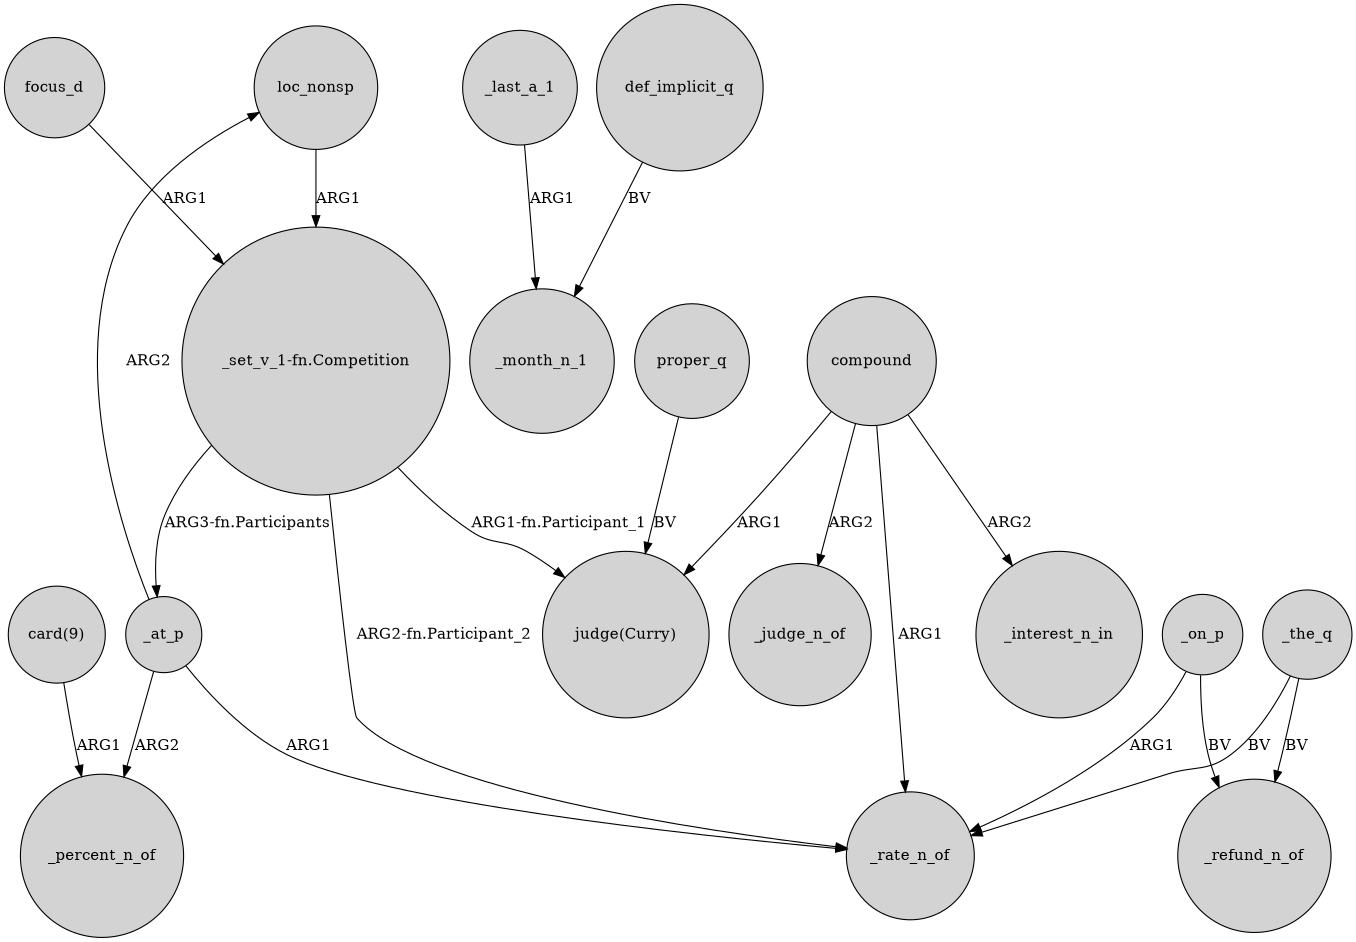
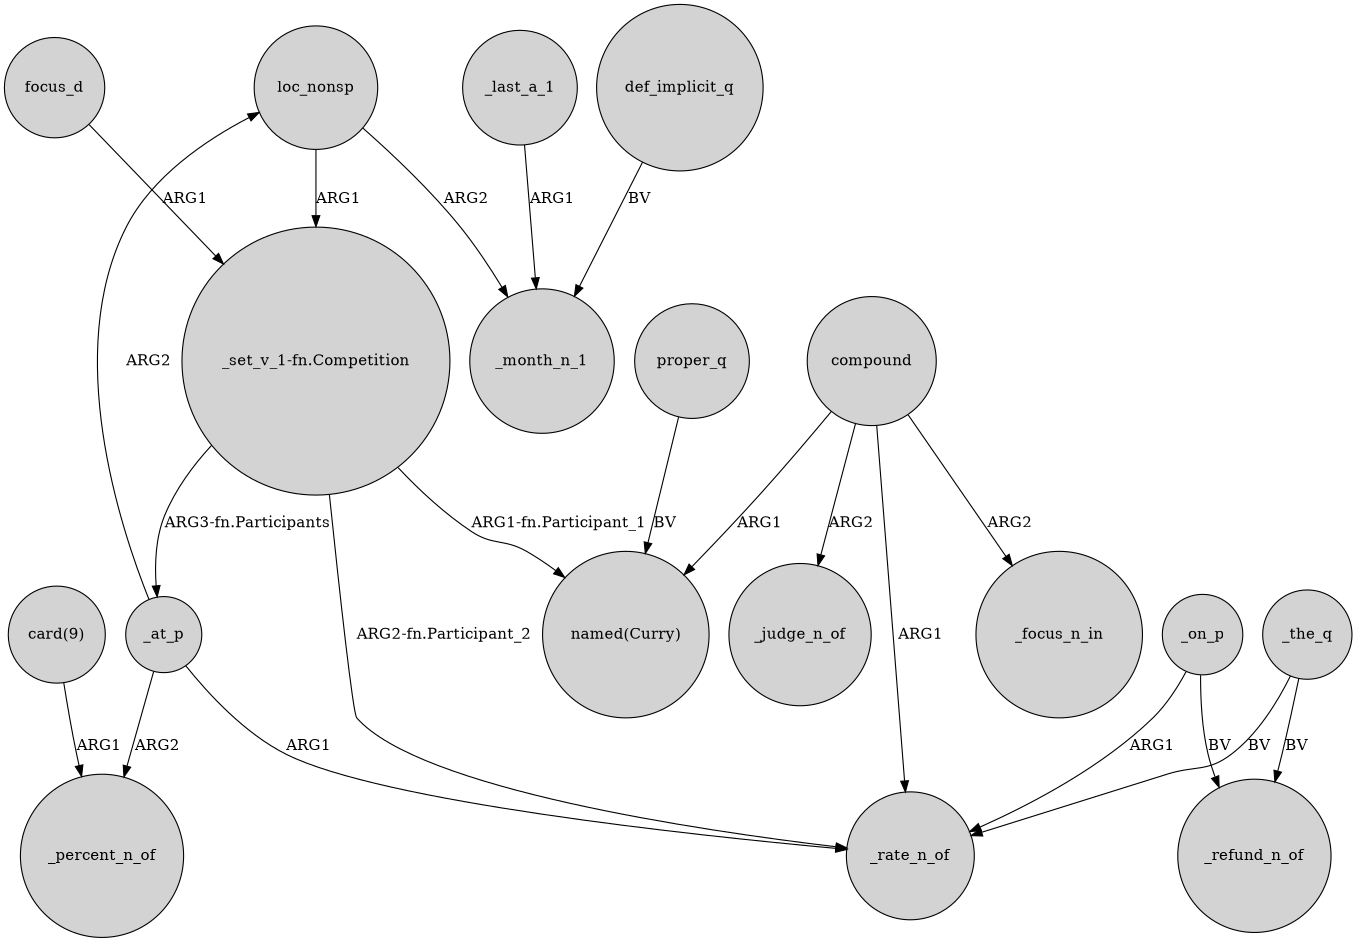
edge "loc_nonsp" -> "_month_n_1": added, label "ARG2"
node "judge(Curry)": label "judge(Curry)" -> "named(Curry)"
node "_interest_n_in": label "_interest_n_in" -> "_focus_n_in"
